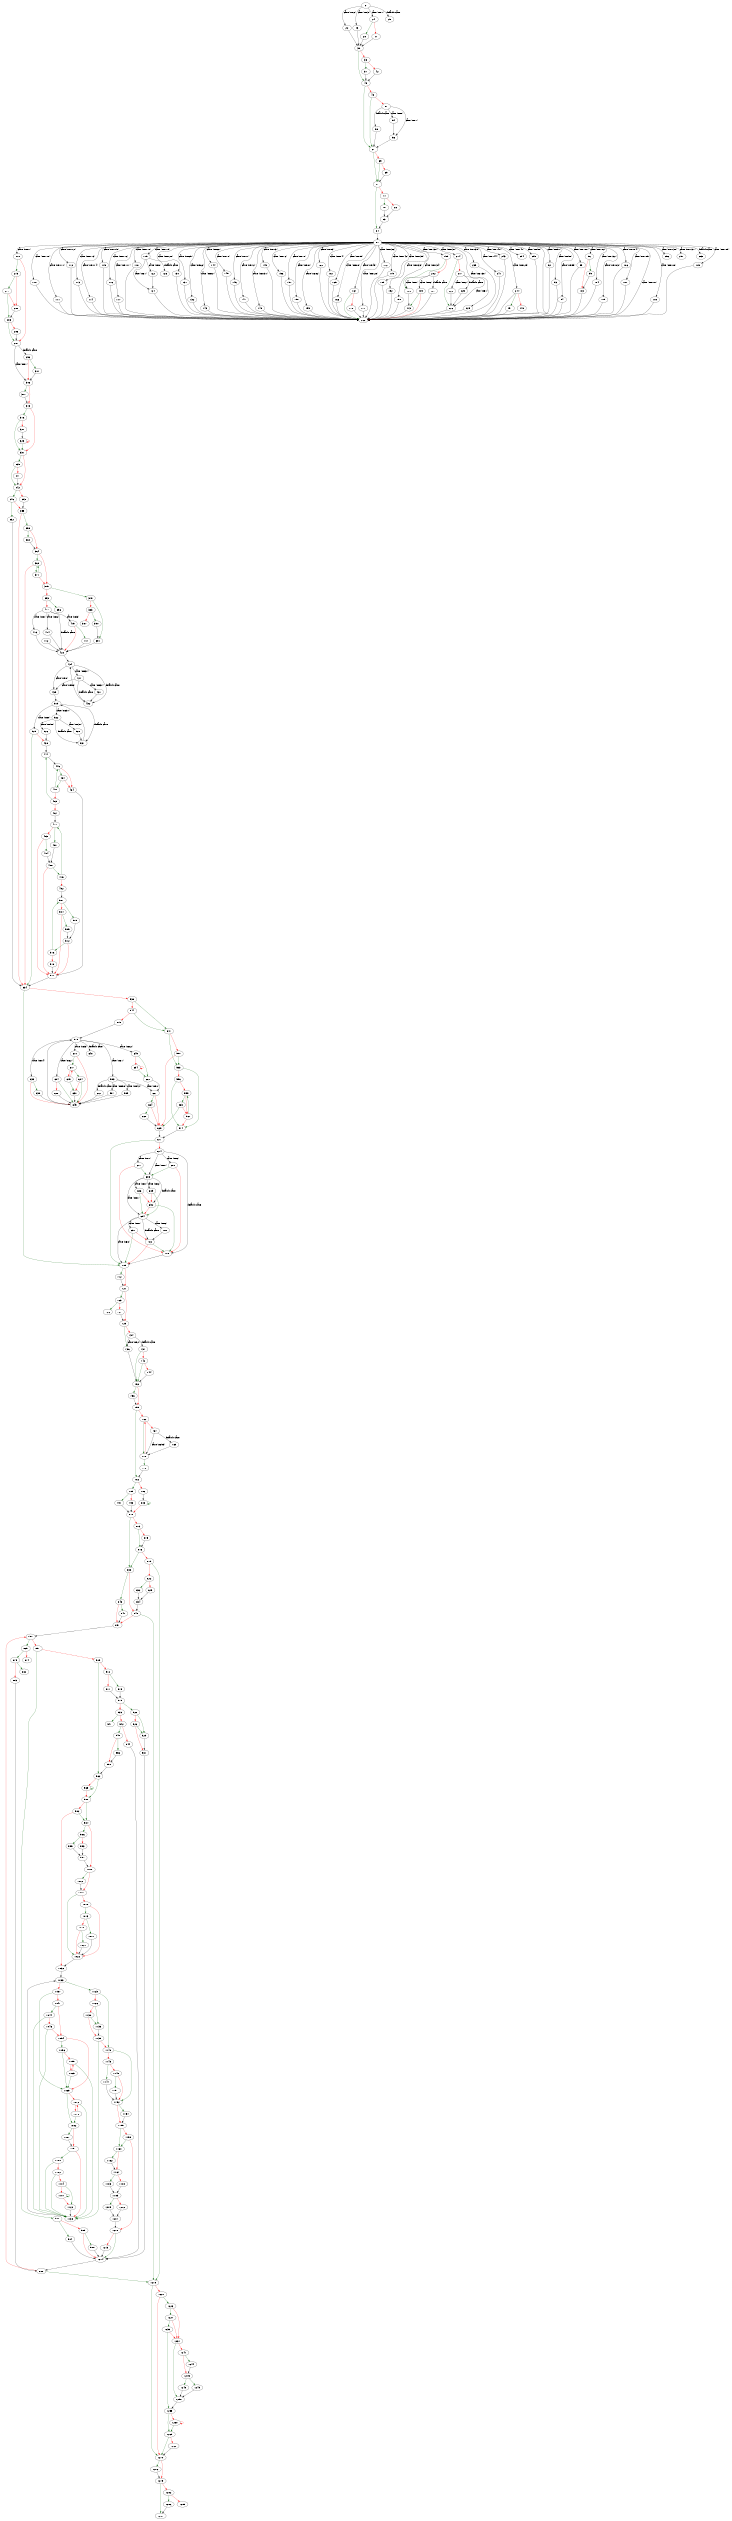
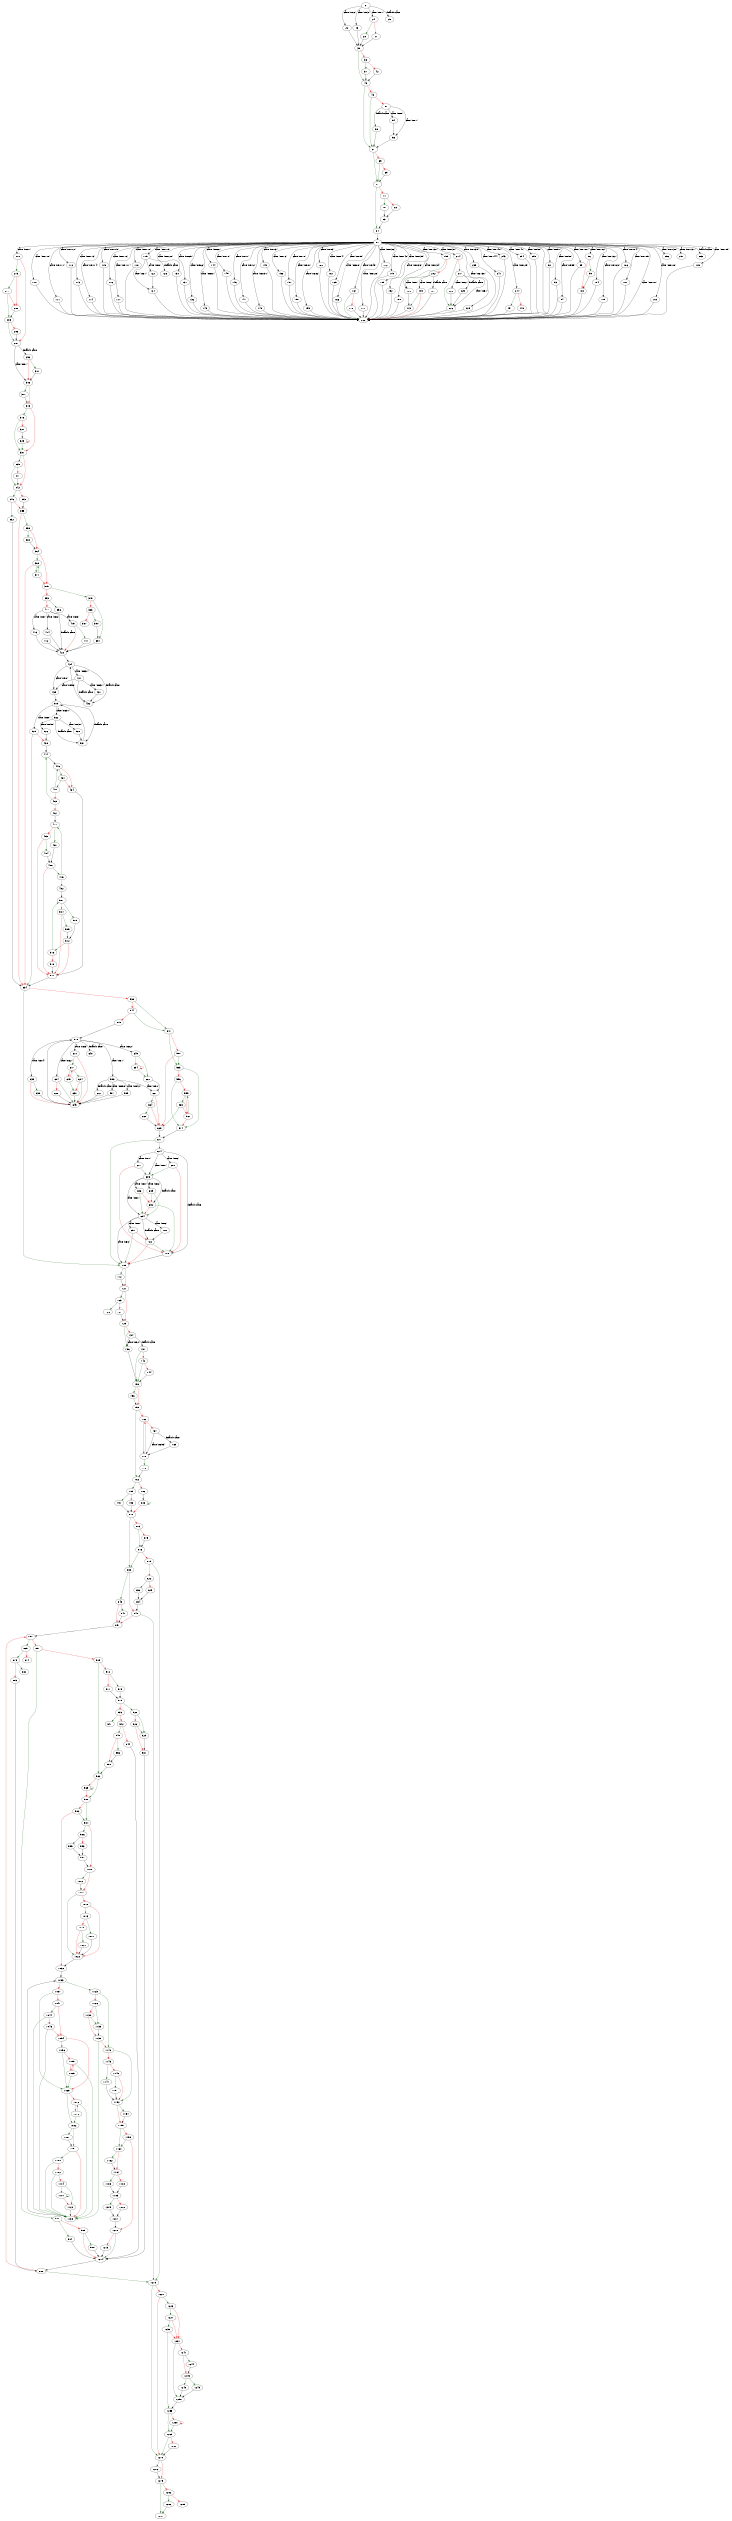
edge "244" -> "266": now "254" -> "266"
